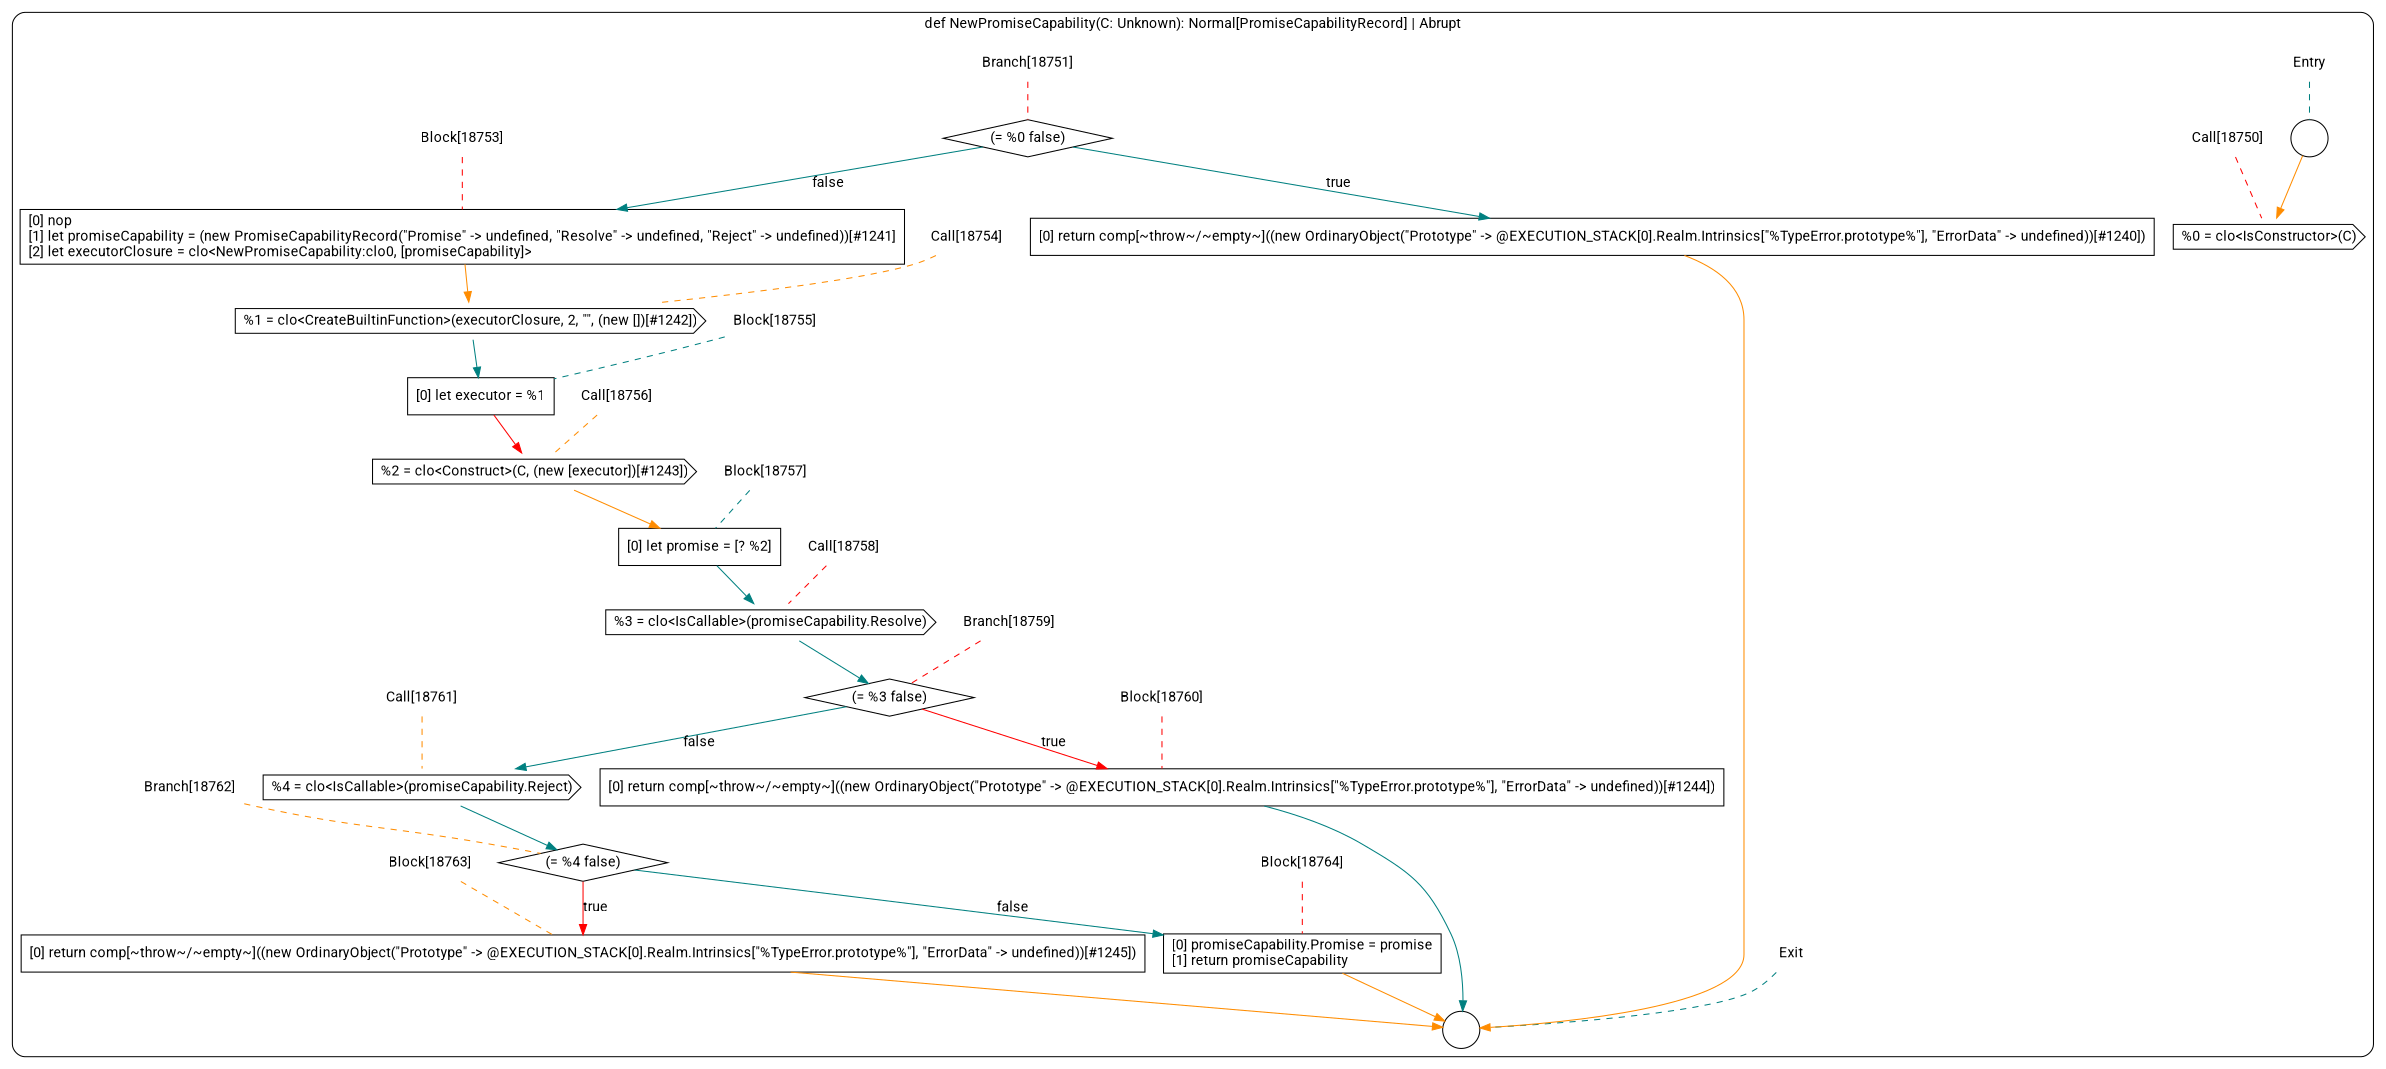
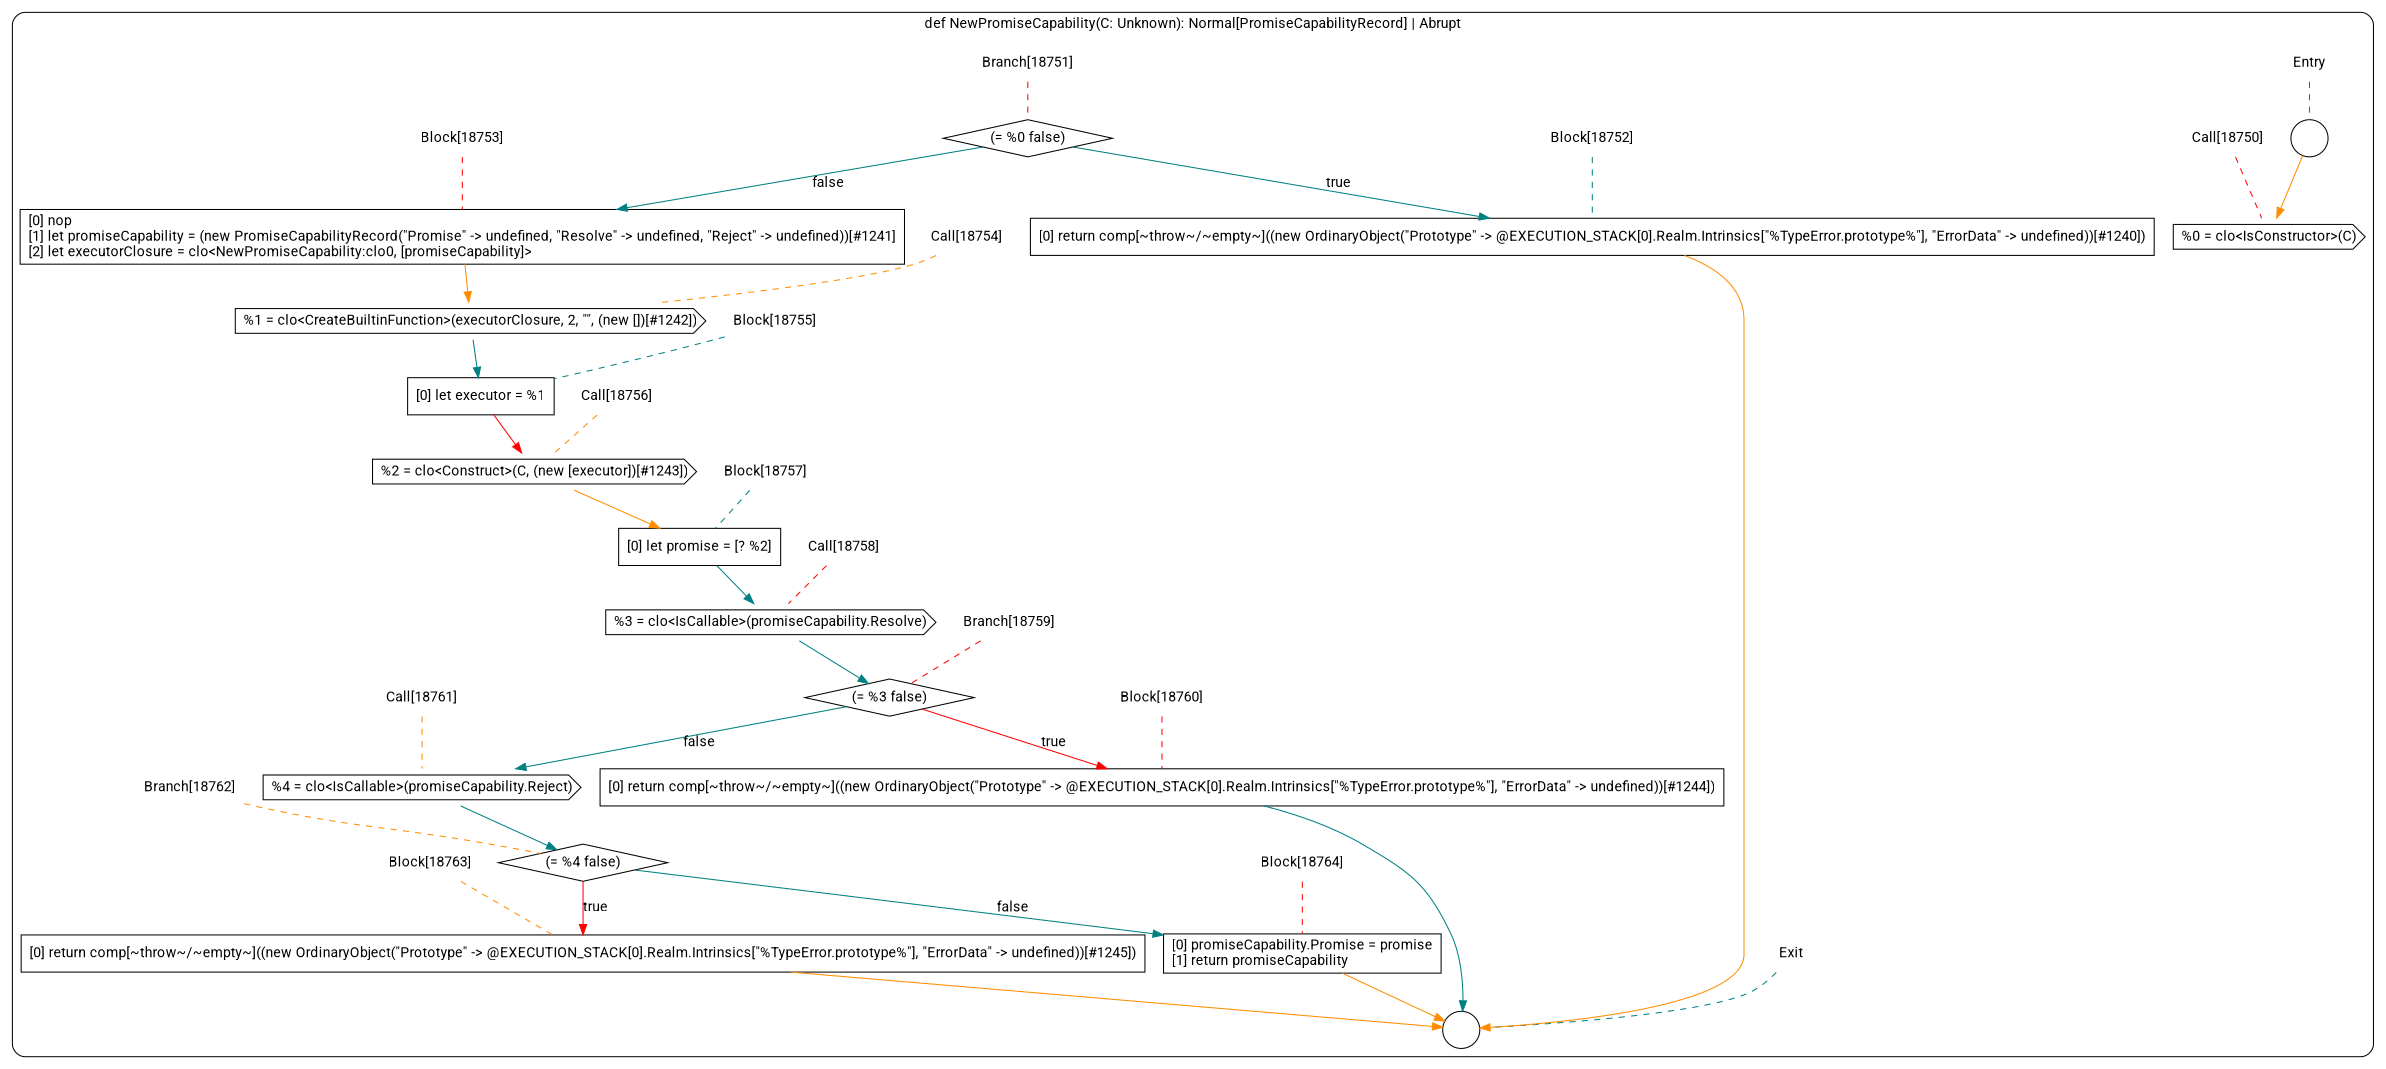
node "Block[18752]": added
